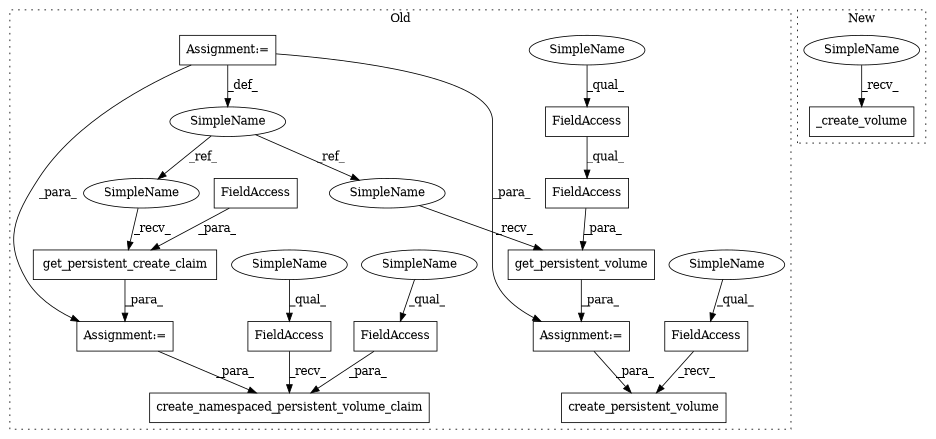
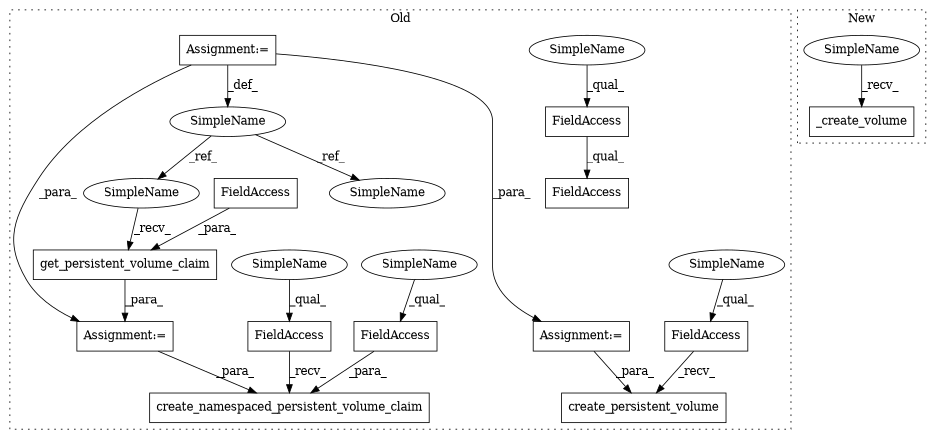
node "get_persistent_create_claim": label "get_persistent_create_claim" -> "get_persistent_volume_claim"
node "get_persistent_volume": removed
